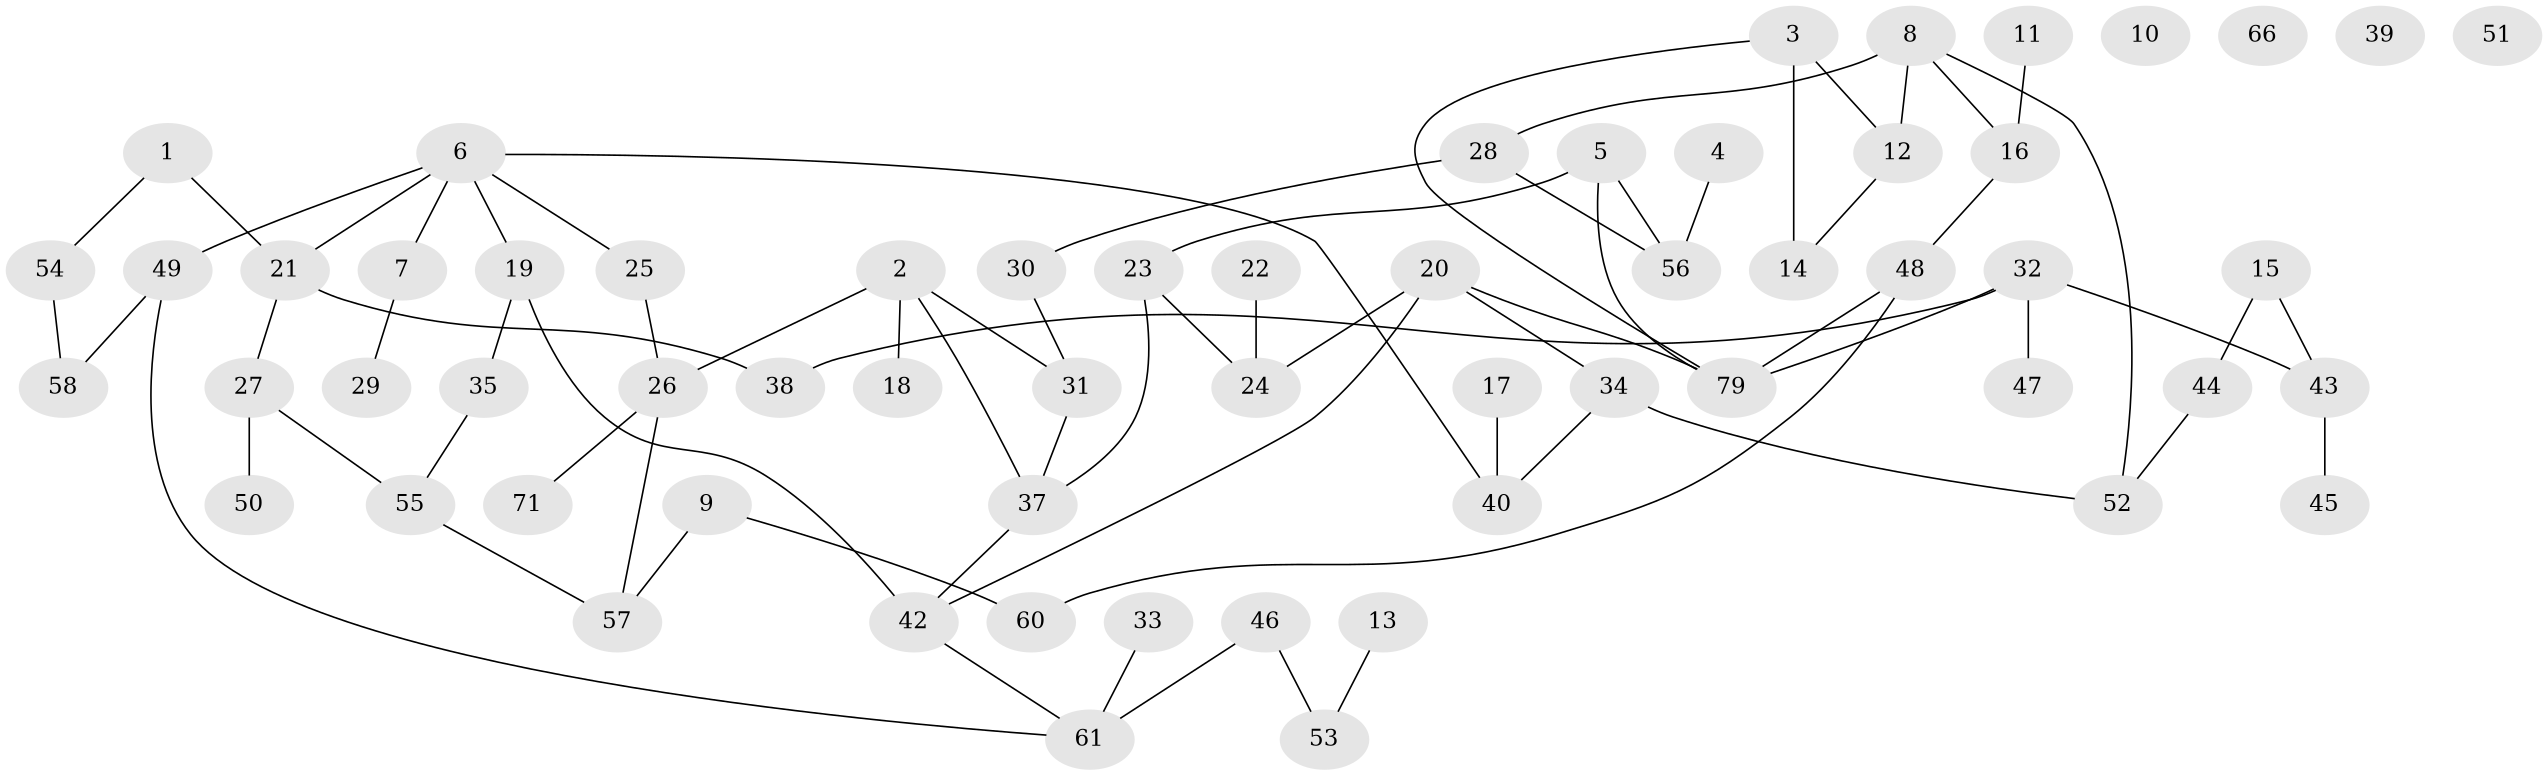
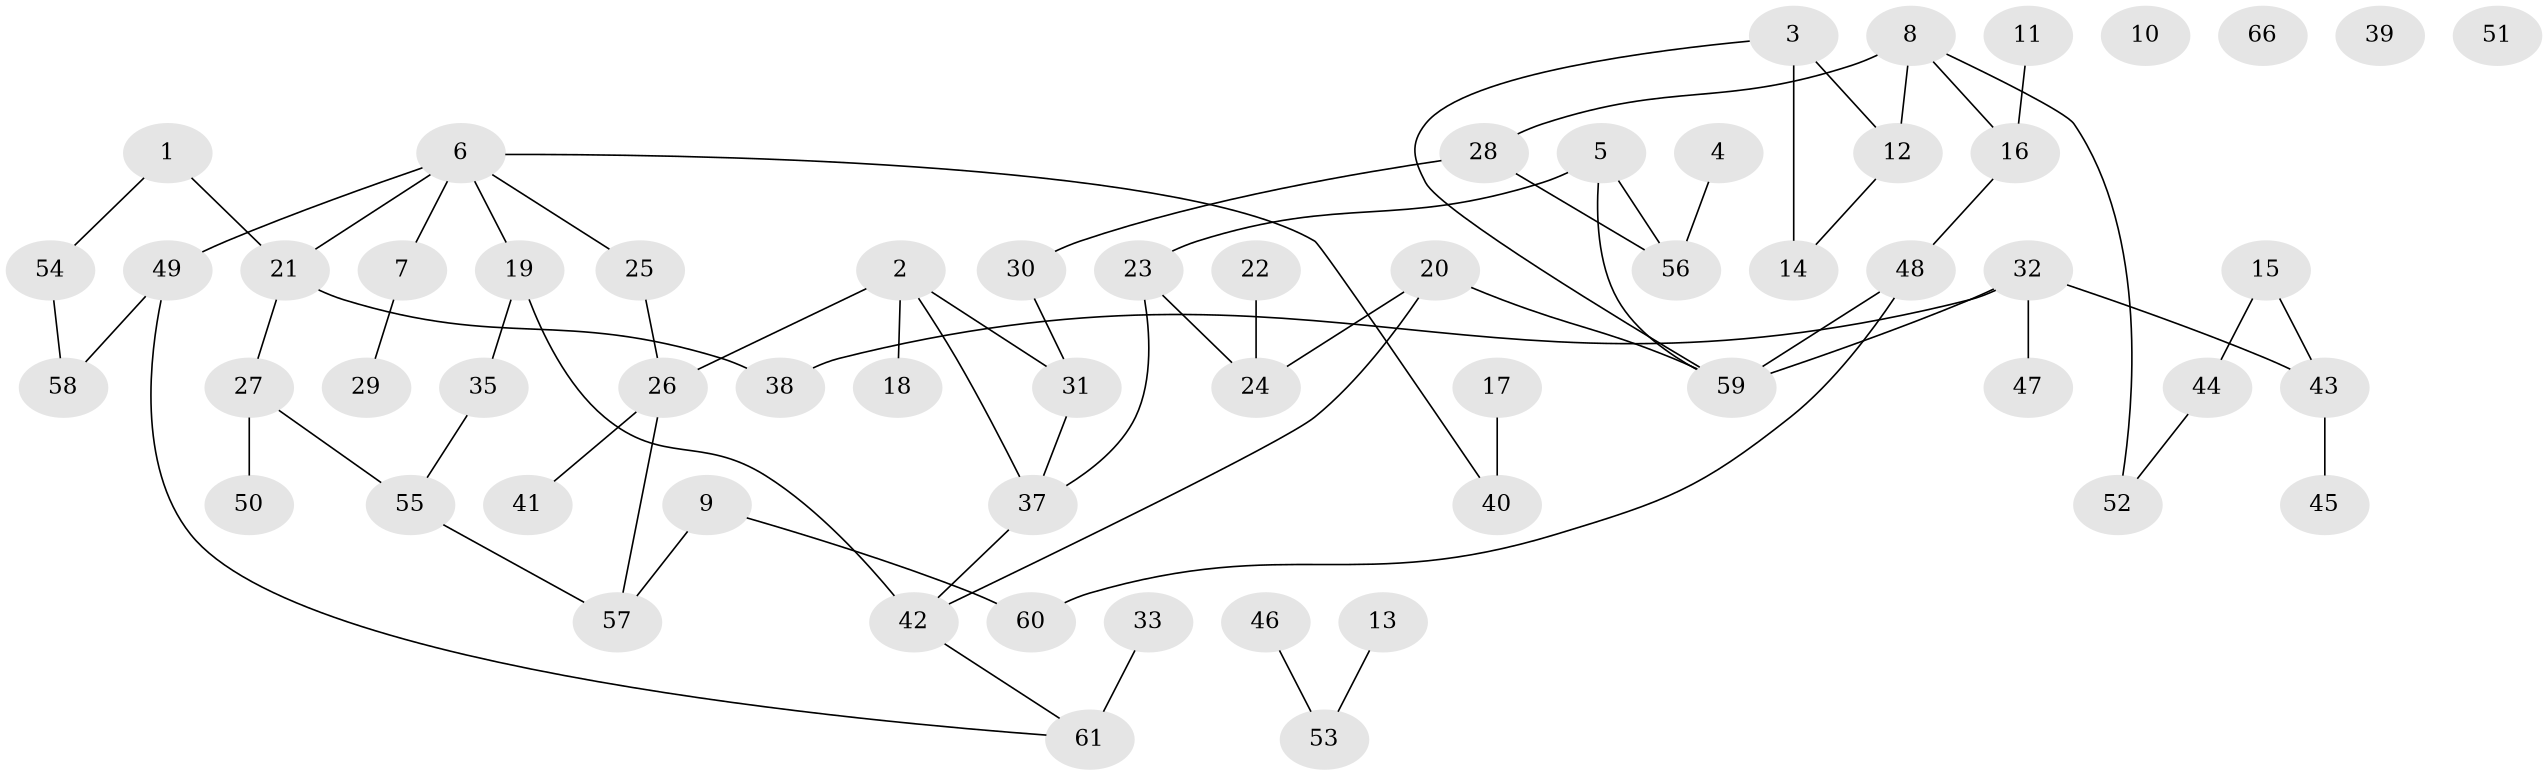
node "34": removed
node "79": label "79" -> "59"
node "71": label "71" -> "41"
edge "46" -- "61": removed
